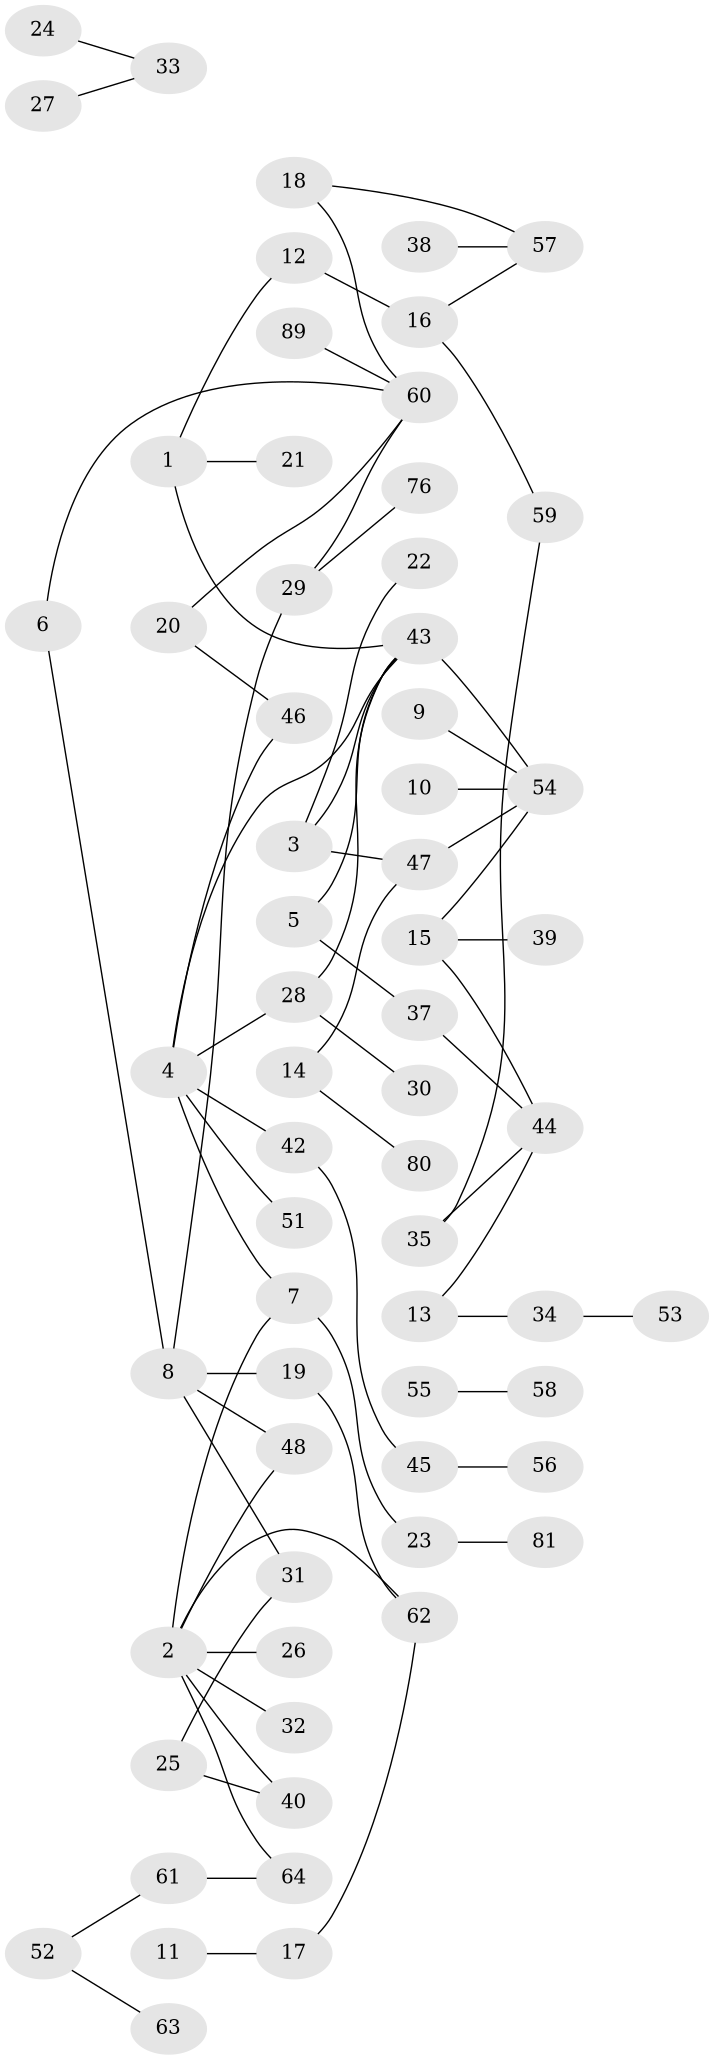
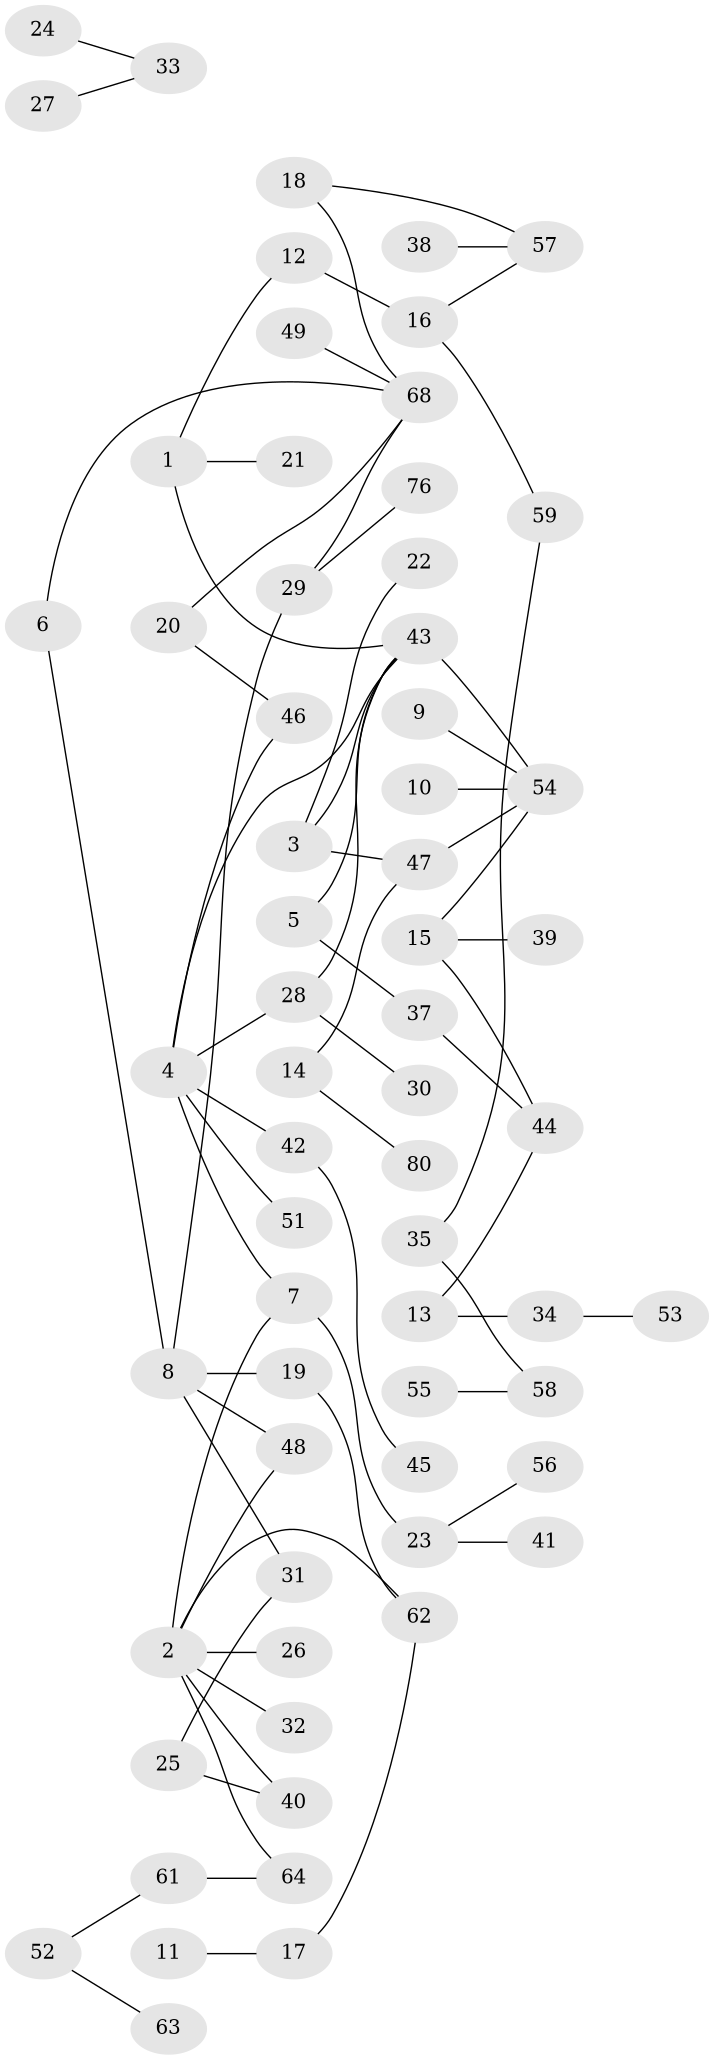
node "89": label "89" -> "49"
node "60": label "60" -> "68"
edge "44" -- "35": now "58" -- "35"
edge "45" -- "56": now "23" -- "56"
node "81": label "81" -> "41"
